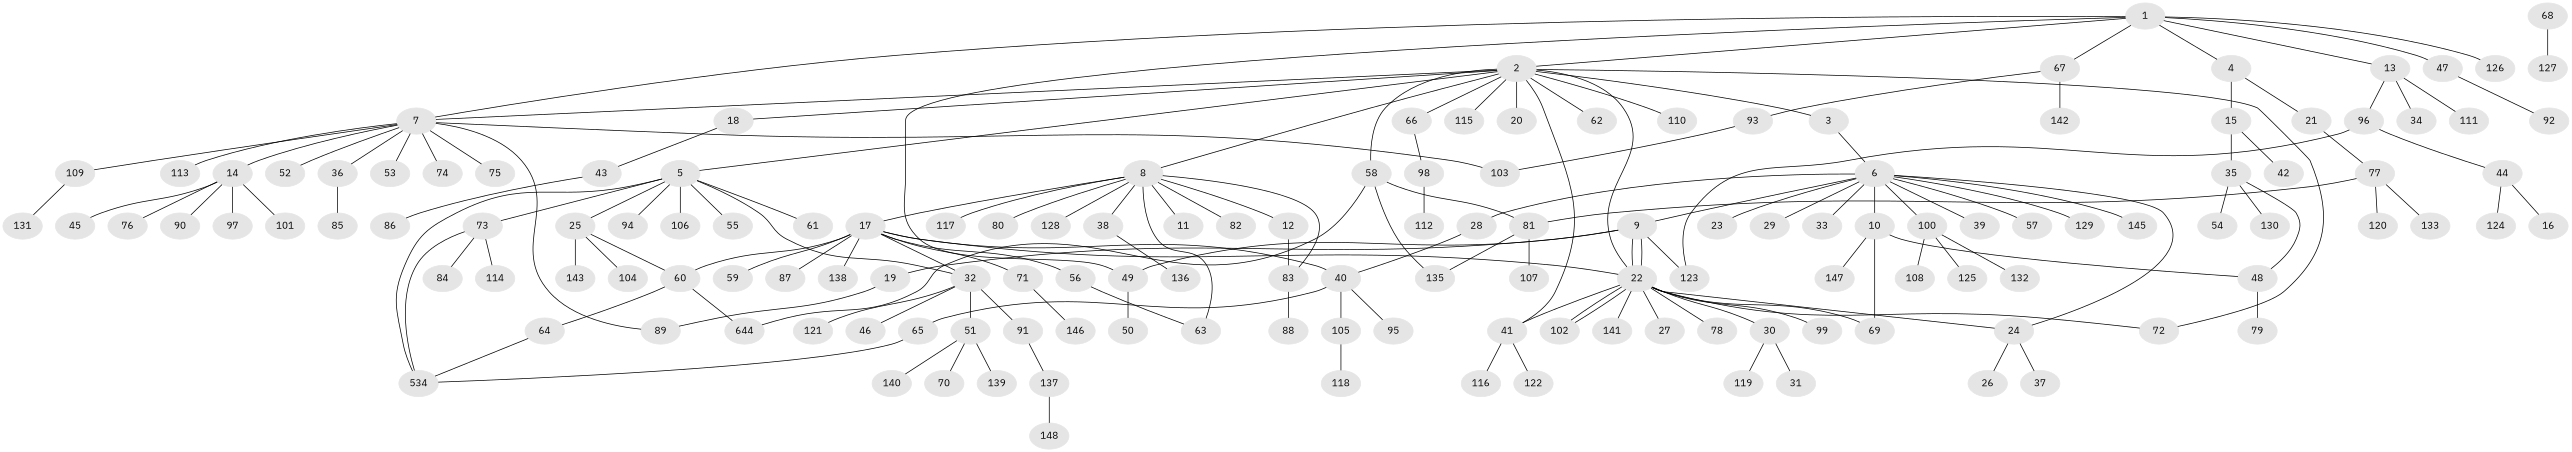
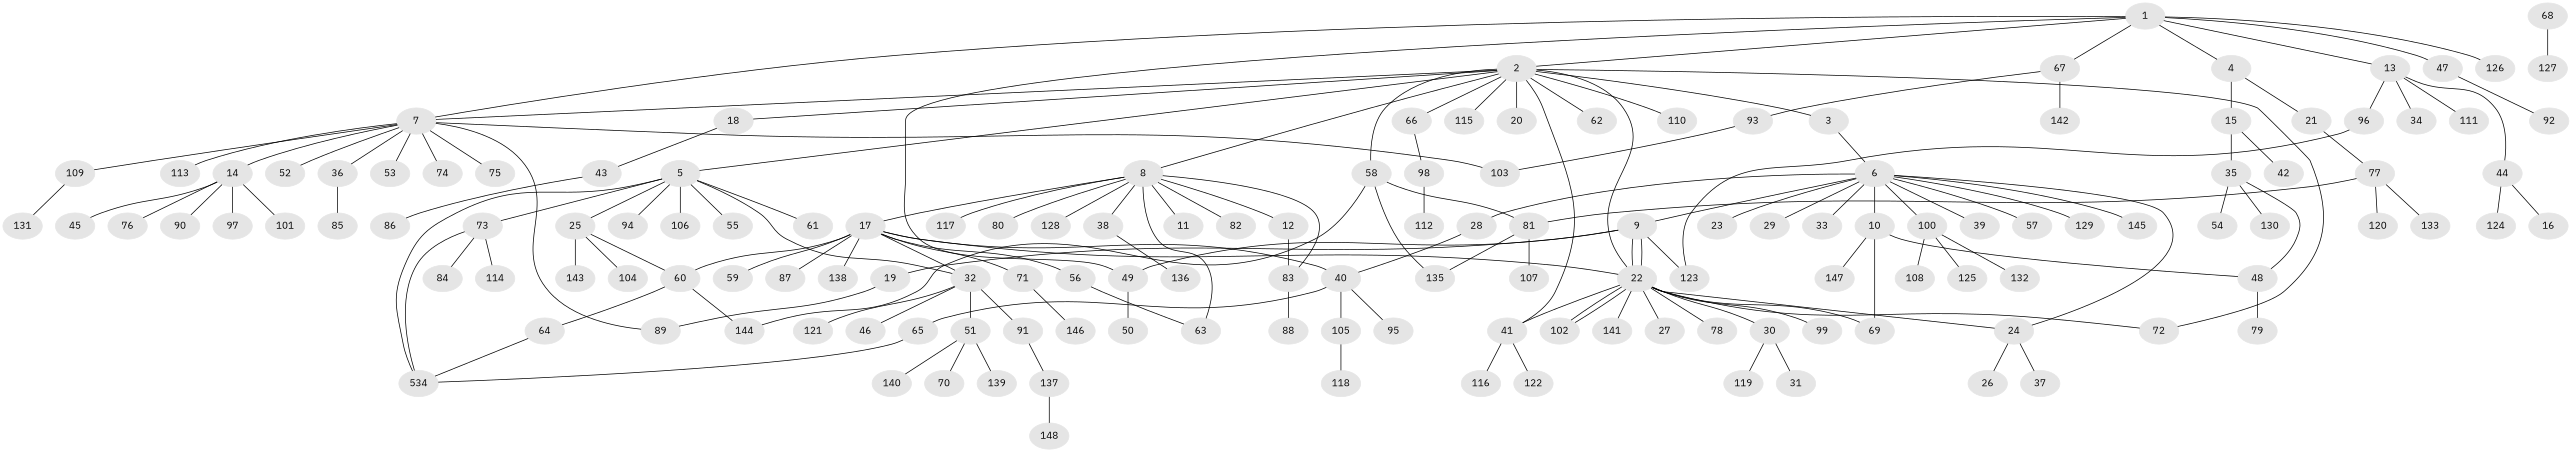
edge "96" -- "44": now "13" -- "44"
node "644": label "644" -> "144"
